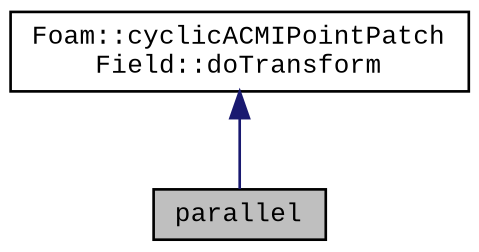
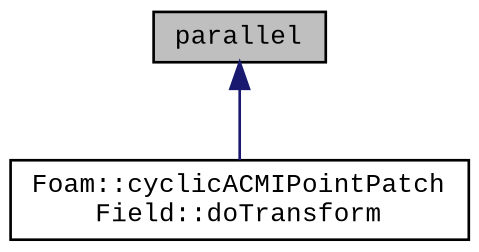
edge "parallel" -> "Foam::cyclicACMIPointPatch Field::doTransform": reversed
